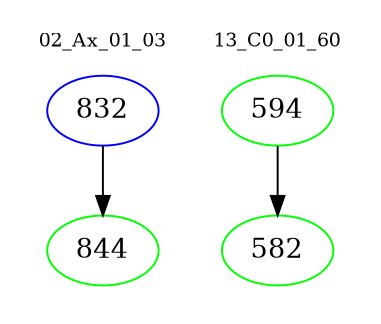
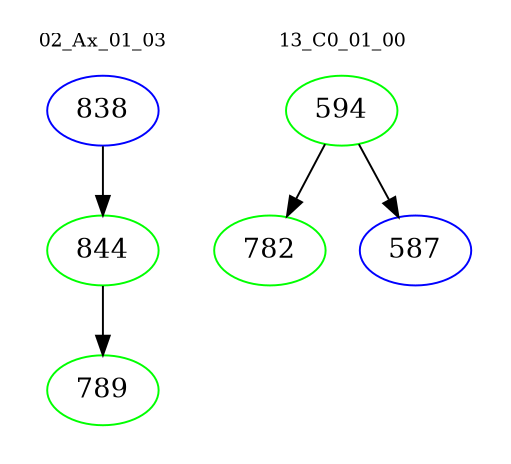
cluster "13_C0_01_60": label "13_C0_01_60" -> "13_C0_01_00"
node "832": label "832" -> "838"
node "582": label "582" -> "782"
node "587": added
node "789": added
